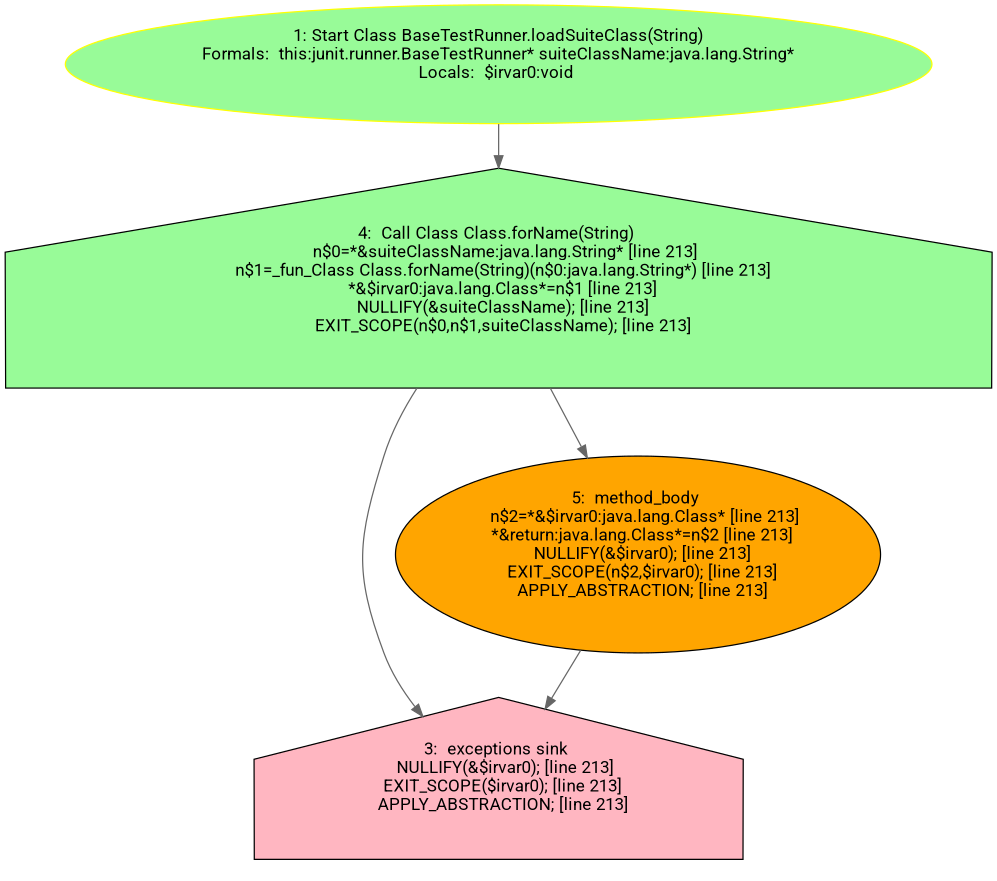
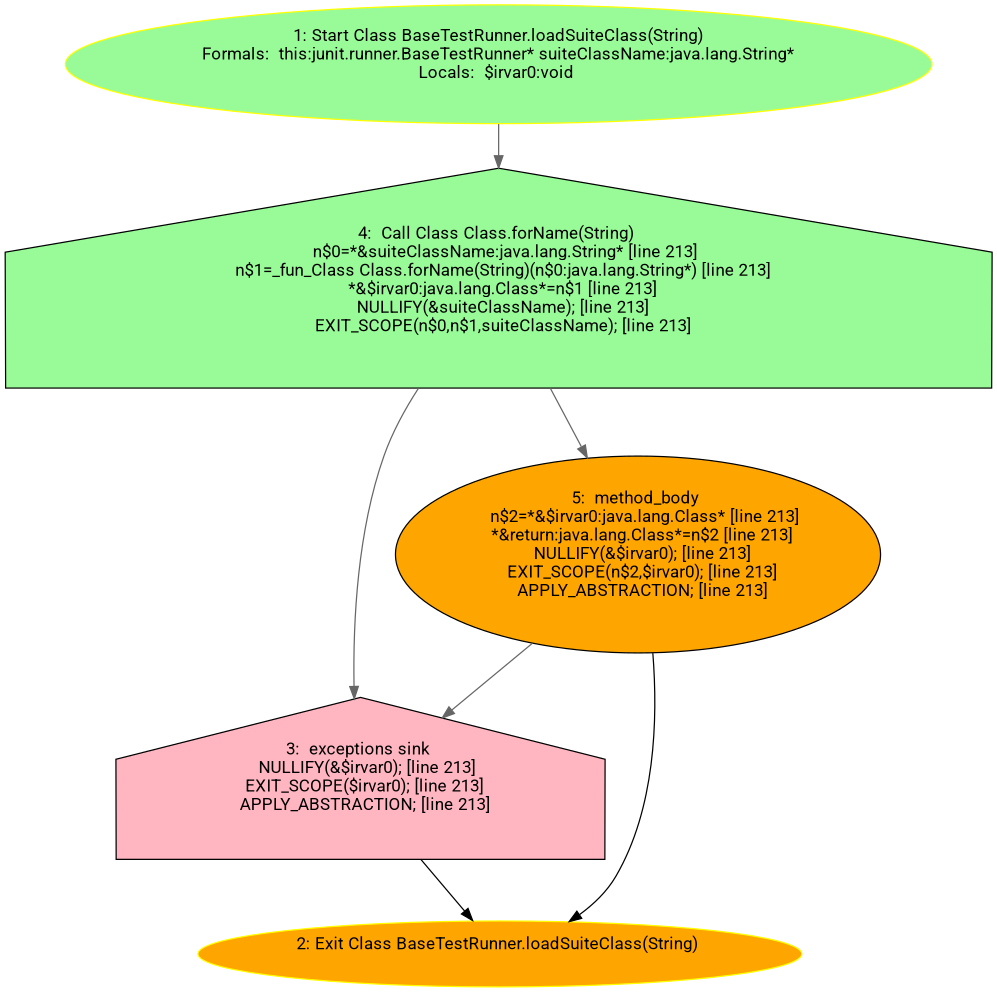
node "2: Exit Class BaseTestRunner.loadSuiteClass(String)": added
